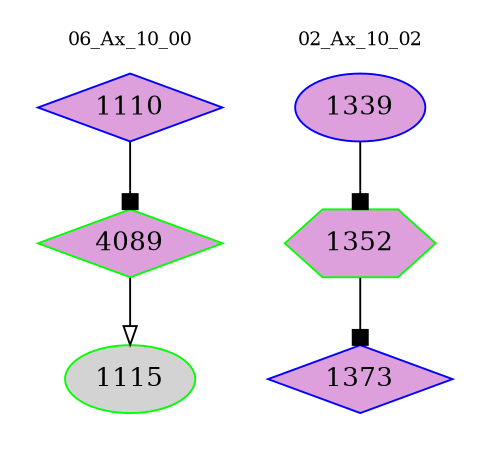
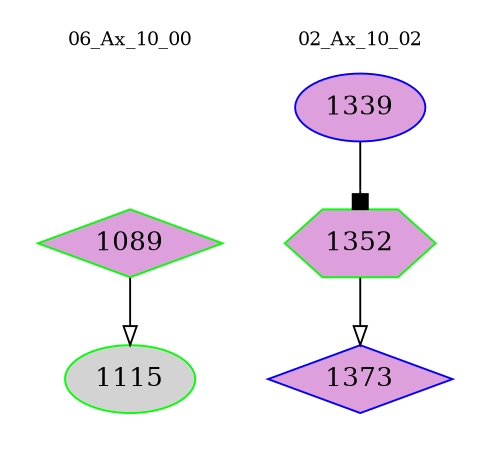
node "1110": removed
node "4089": label "4089" -> "1089"
edge "1352" -> "1373": arrowhead box -> onormal
